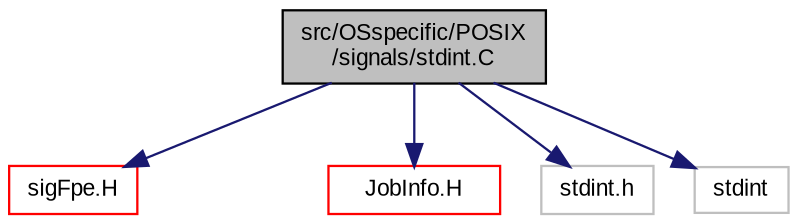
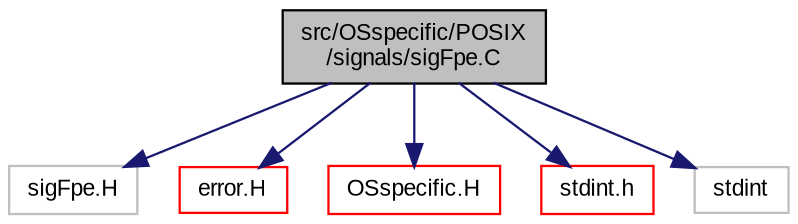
node "src/OSspecific/POSIX /signals/stdint.C": label "src/OSspecific/POSIX /signals/stdint.C" -> "src/OSspecific/POSIX /signals/sigFpe.C"
node "sigFpe.H": color red -> grey75
node "error.H": added
node "JobInfo.H": label "JobInfo.H" -> "OSspecific.H"
node "stdint.h": color grey75 -> red
